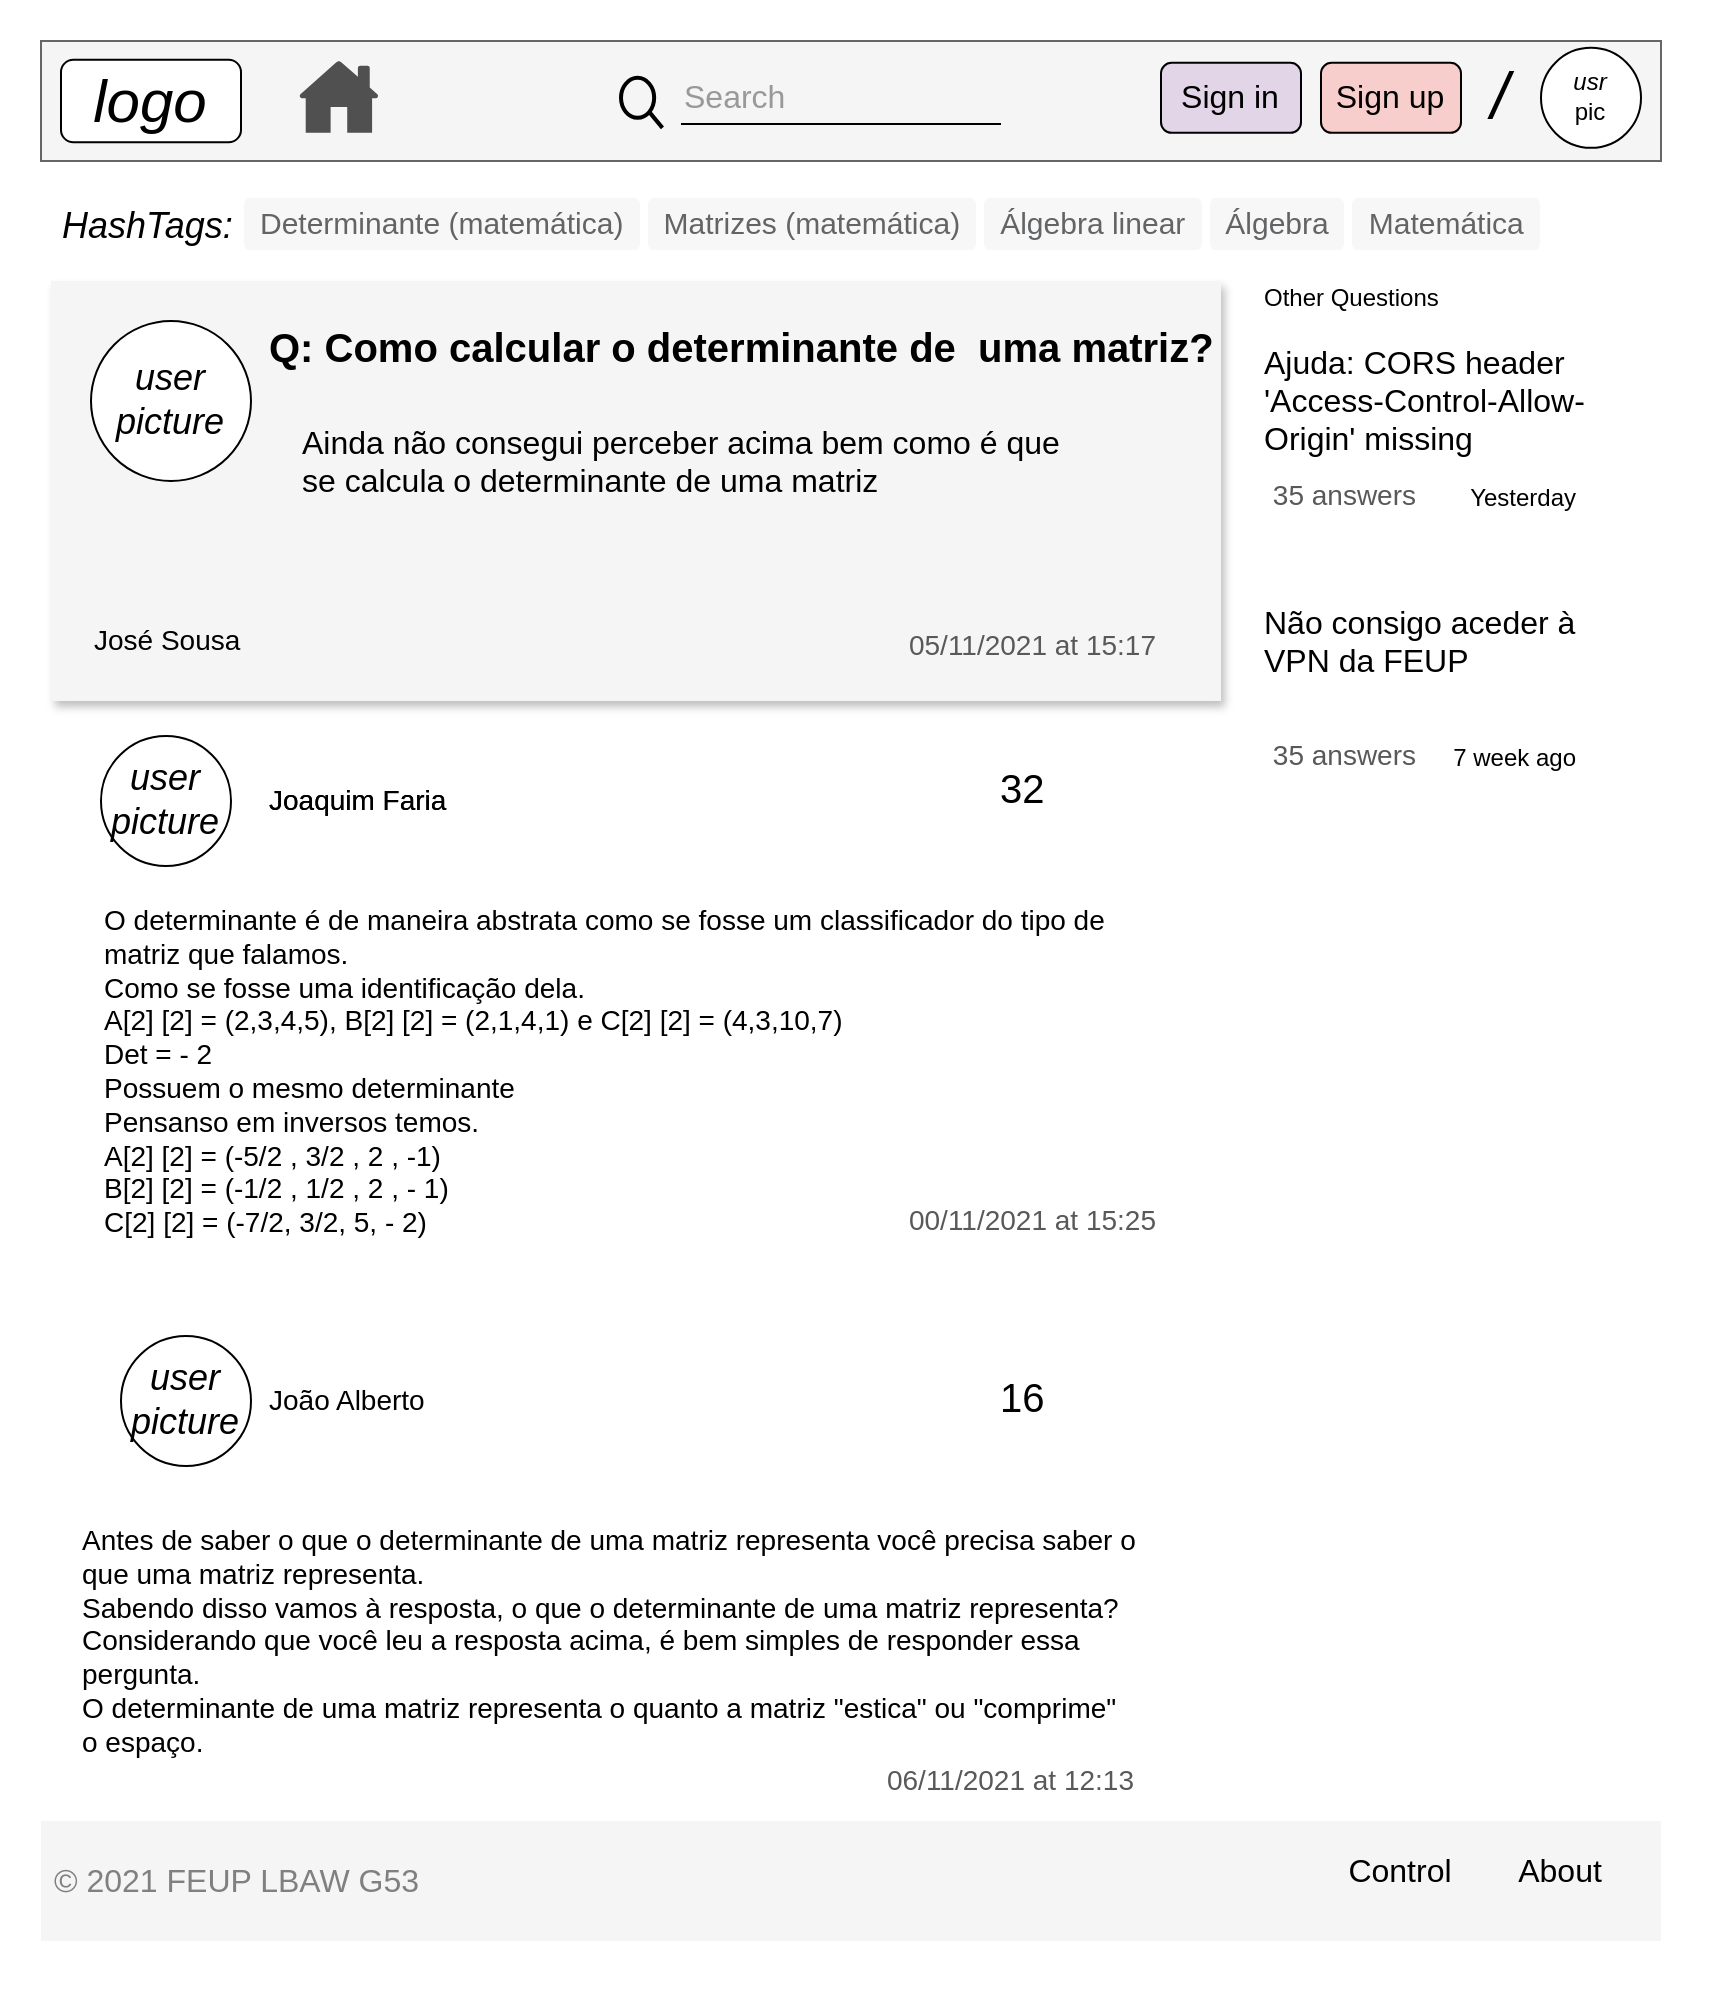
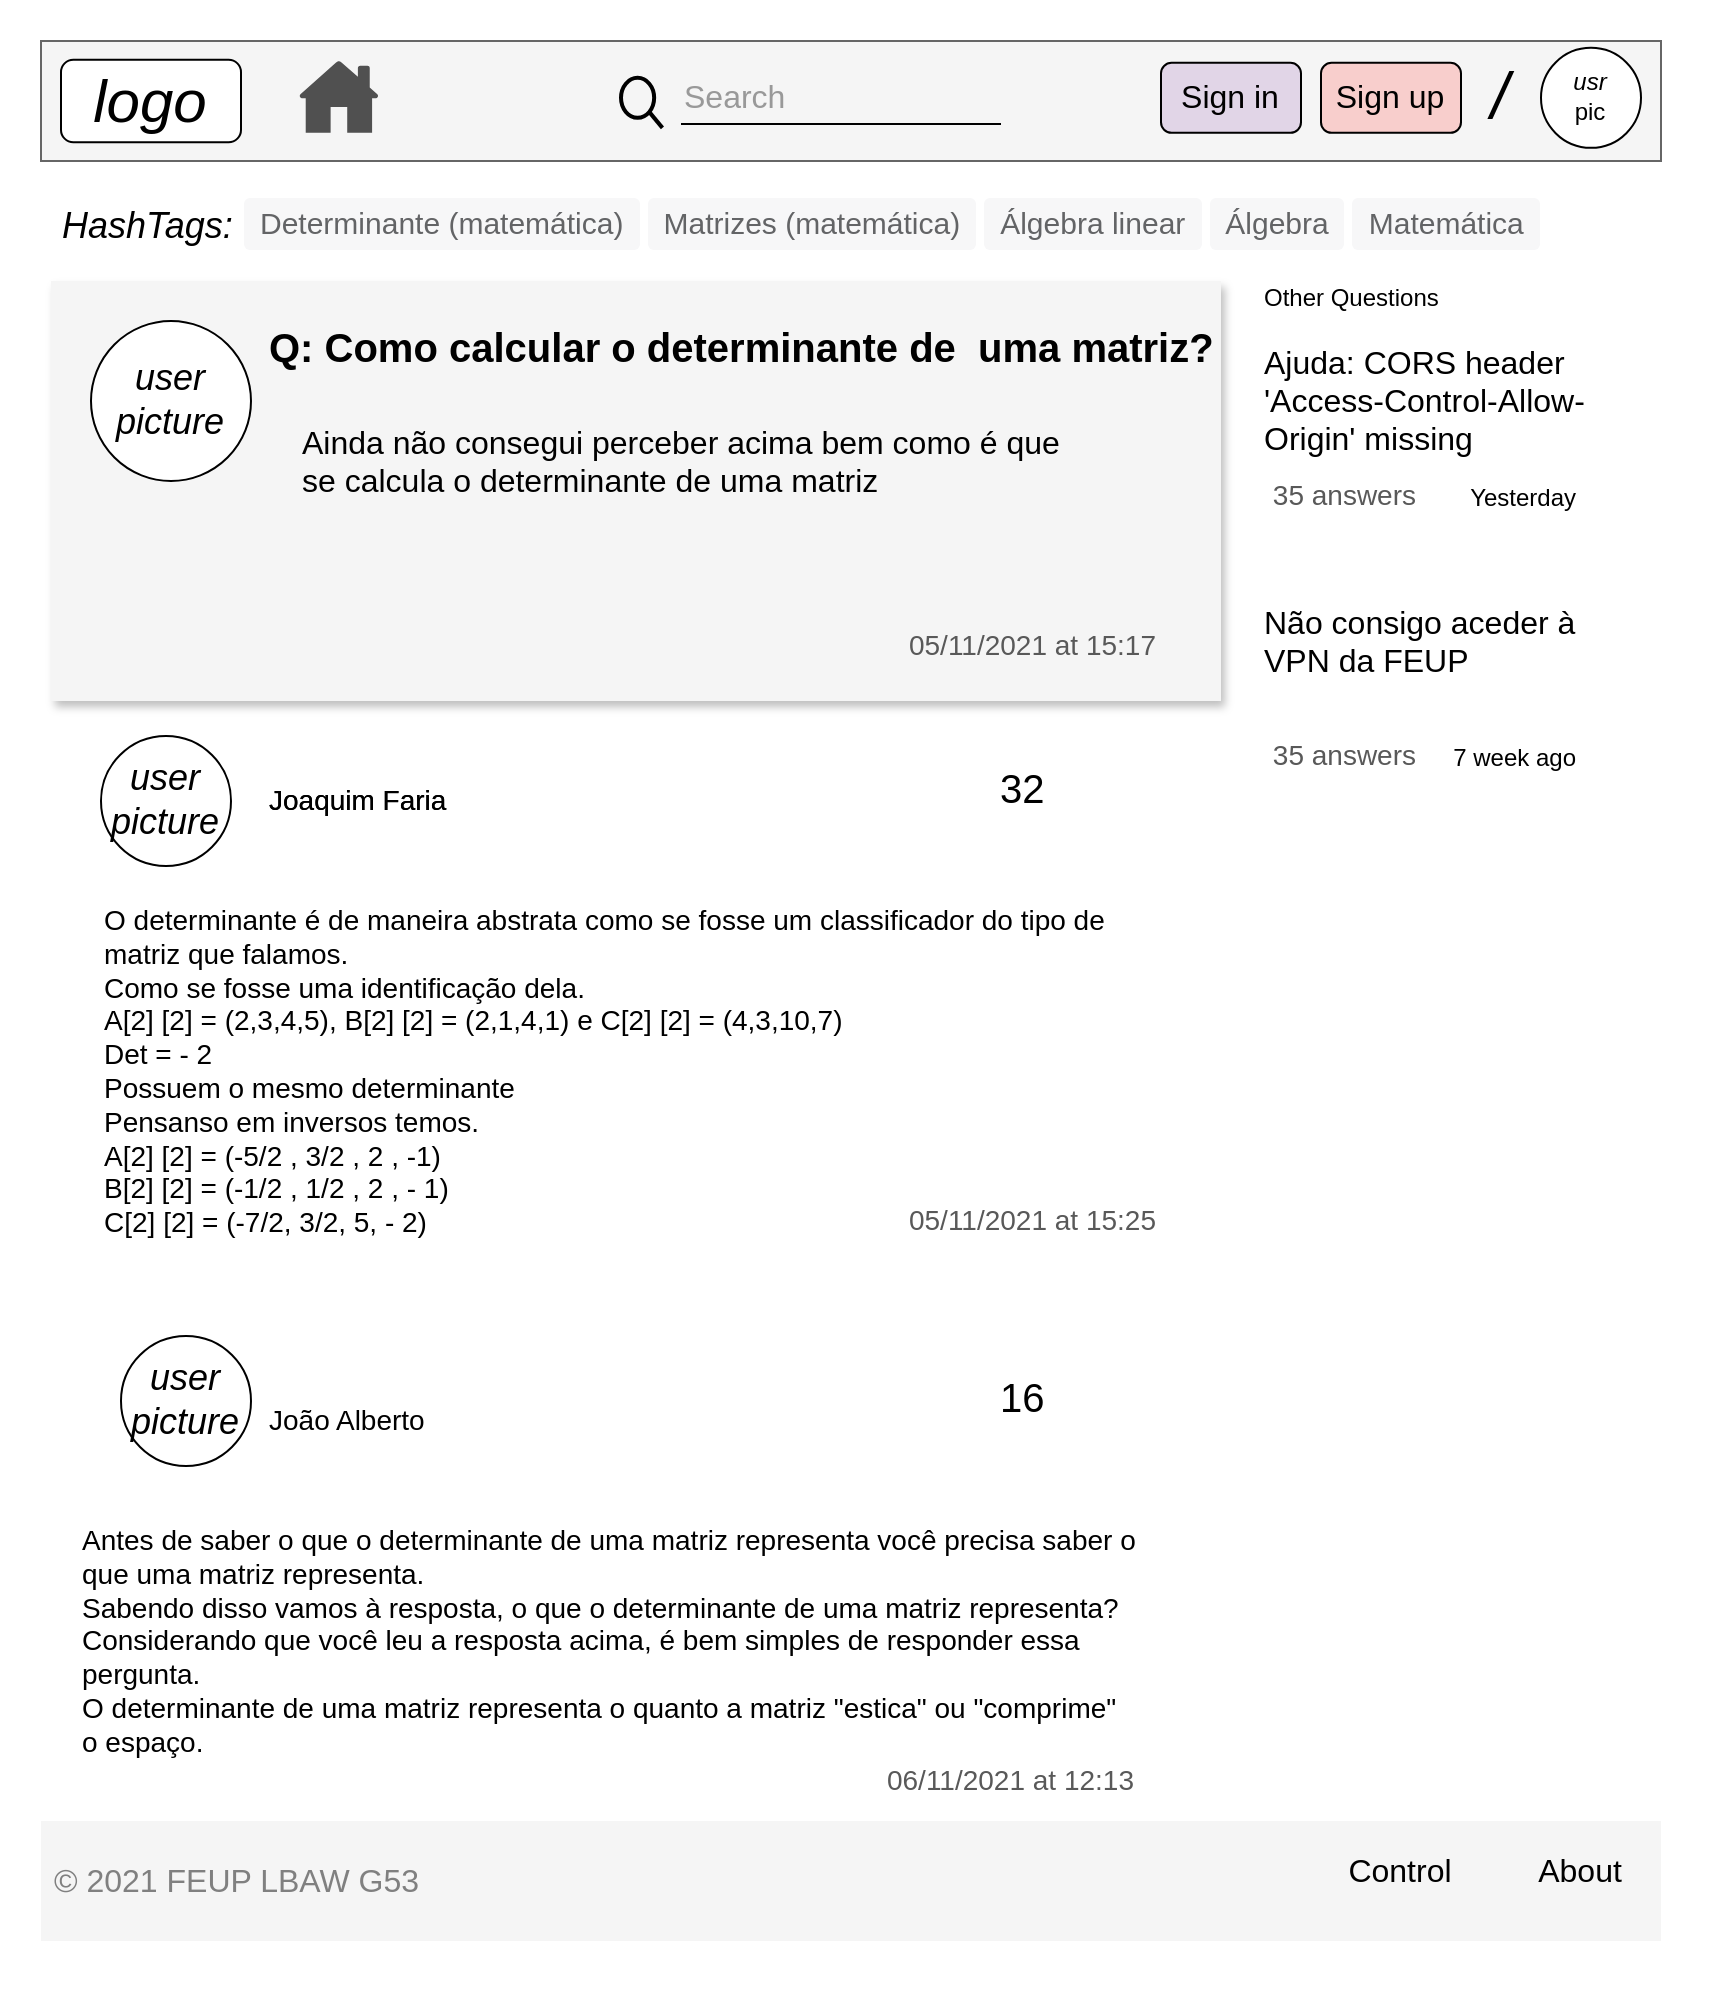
node "José Sousa": removed
node "00/11/2021 at 15:25": label "00/11/2021 at 15:25" -> "05/11/2021 at 15:25"
node "João Alberto": moved (476, 1401) -> (476, 1421)
node "About": moved (1561, 1871) -> (1581, 1871)
